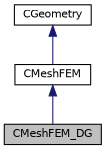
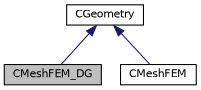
edge "CMeshFEM_DG" -> "CMeshFEM": now "CMeshFEM_DG" -> "CGeometry"
